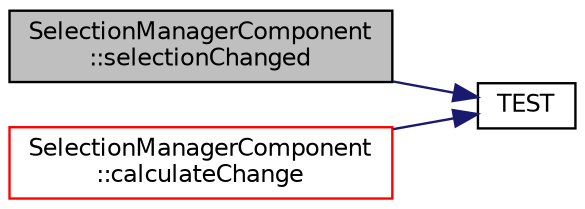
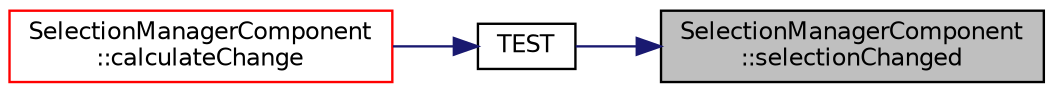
edge "SelectionManagerComponent ::selectionChanged" -> "TEST": reversed
